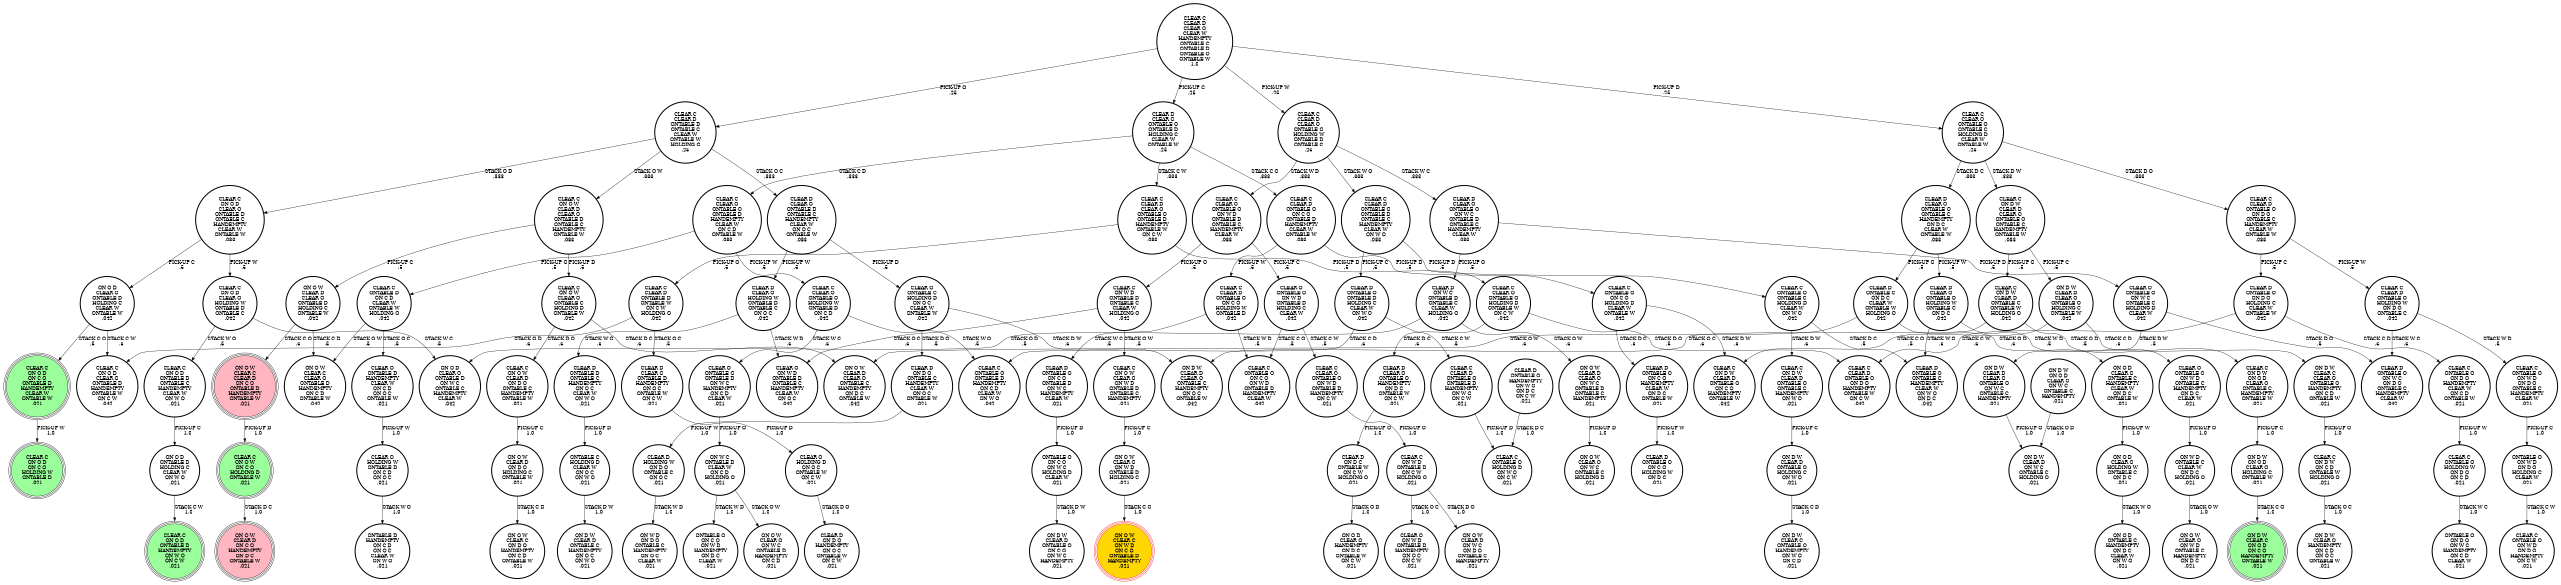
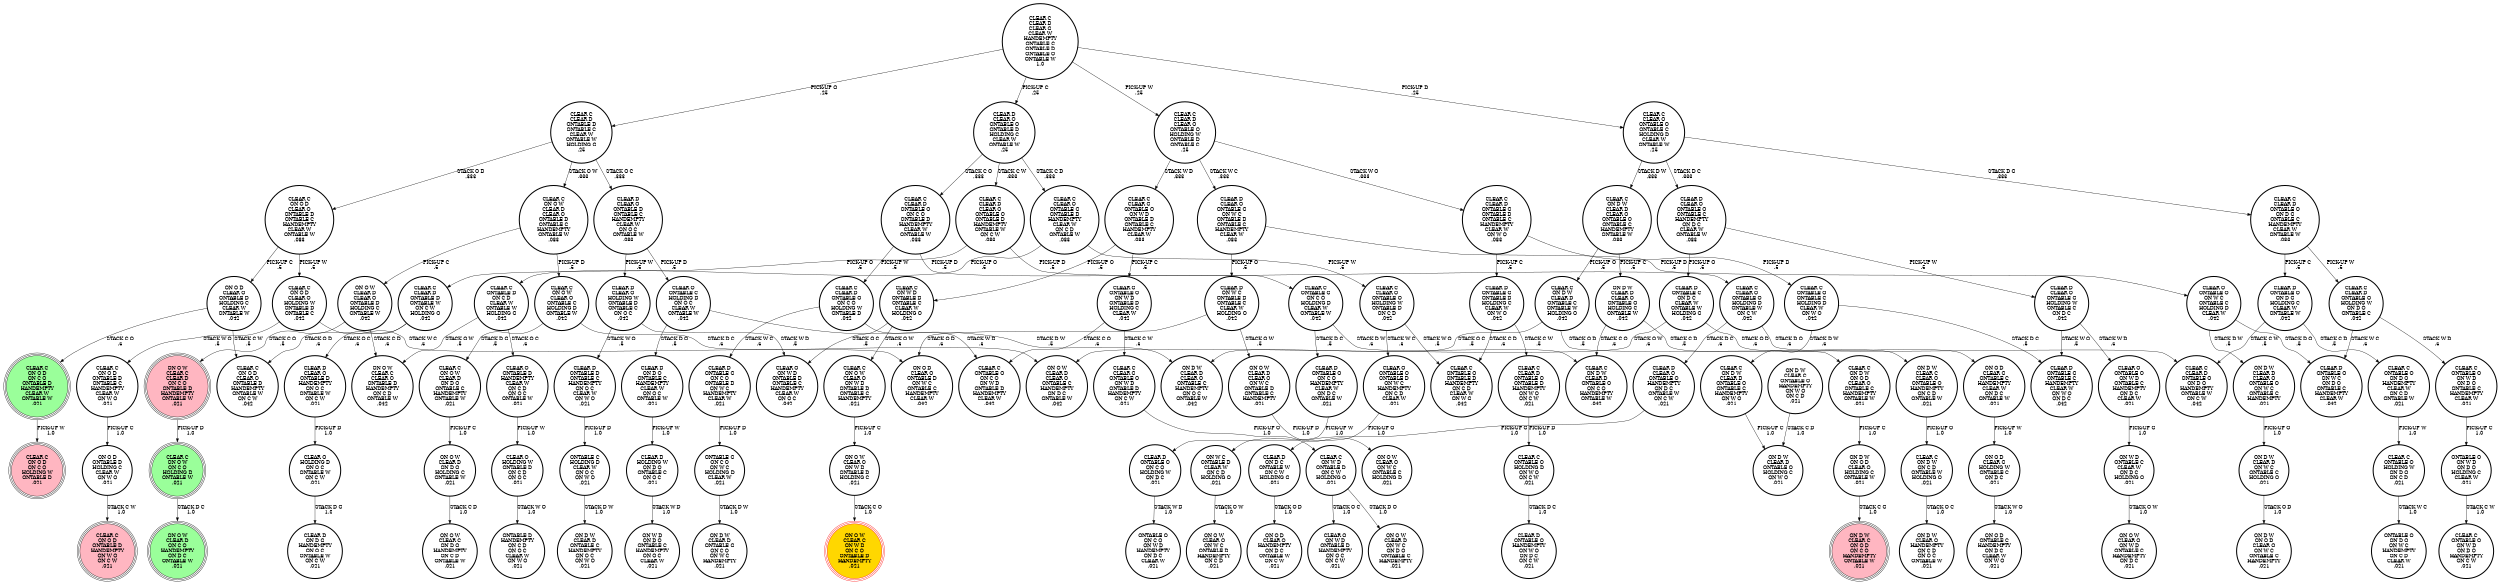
edge "CLEAR D ONTABLE O HANDEMPTY ON W O ON D C ON C W .021" -> "CLEAR C ONTABLE O HOLDING D ON W O ON C W .021": reversed
edge "ON D W ON O D CLEAR O ON W C ONTABLE C HANDEMPTY .021" -> "ON D W CLEAR D ON W C ONTABLE C HOLDING O .021": reversed
node "CLEAR C ON O D ON C O HOLDING W ONTABLE D .021": fillcolor palegreen1 -> lightpink
edge "ON W C ONTABLE D CLEAR W ON C D HOLDING O .021" -> "ONTABLE O ON C O ON W D HANDEMPTY ON D C CLEAR W .021": now "CLEAR D ONTABLE O ON C O HOLDING W ON D C .021" -> "ONTABLE O ON C O ON W D HANDEMPTY ON D C CLEAR W .021"
edge "ON D W CLEAR D ONTABLE O HOLDING C ON W O .021" -> "ON D W CLEAR C ONTABLE O HANDEMPTY ON W O ON C D .021": reversed
node "CLEAR C ON O D ONTABLE D HANDEMPTY ON W O ON C W .021": fillcolor palegreen1 -> lightpink
node "ON O W CLEAR D ON C O HANDEMPTY ON D C ONTABLE W .021": fillcolor lightpink -> palegreen1
node "ON D W CLEAR C ON O D ON C O HANDEMPTY ONTABLE W .021": fillcolor palegreen1 -> lightpink
